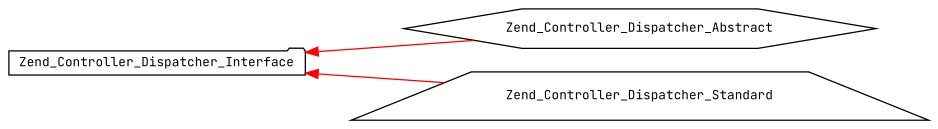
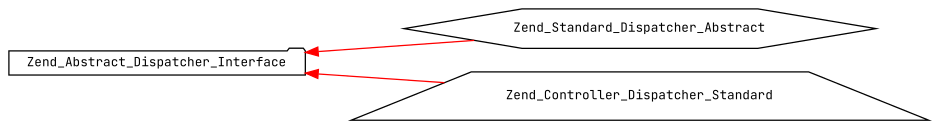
node "Zend_Controller_Dispatcher_Abstract": label "Zend_Controller_Dispatcher_Abstract" -> "Zend_Standard_Dispatcher_Abstract"
node "Zend_Controller_Dispatcher_Interface": label "Zend_Controller_Dispatcher_Interface" -> "Zend_Abstract_Dispatcher_Interface"
